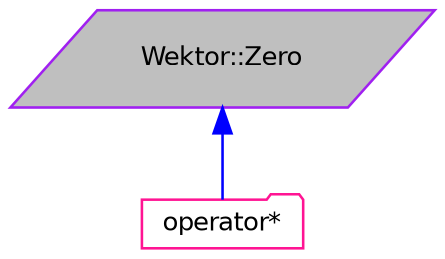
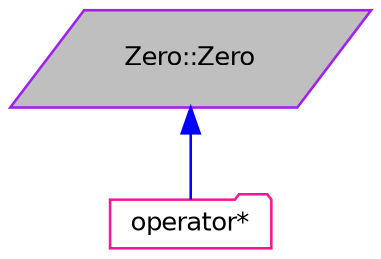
node "Wektor::Zero": label "Wektor::Zero" -> "Zero::Zero"
